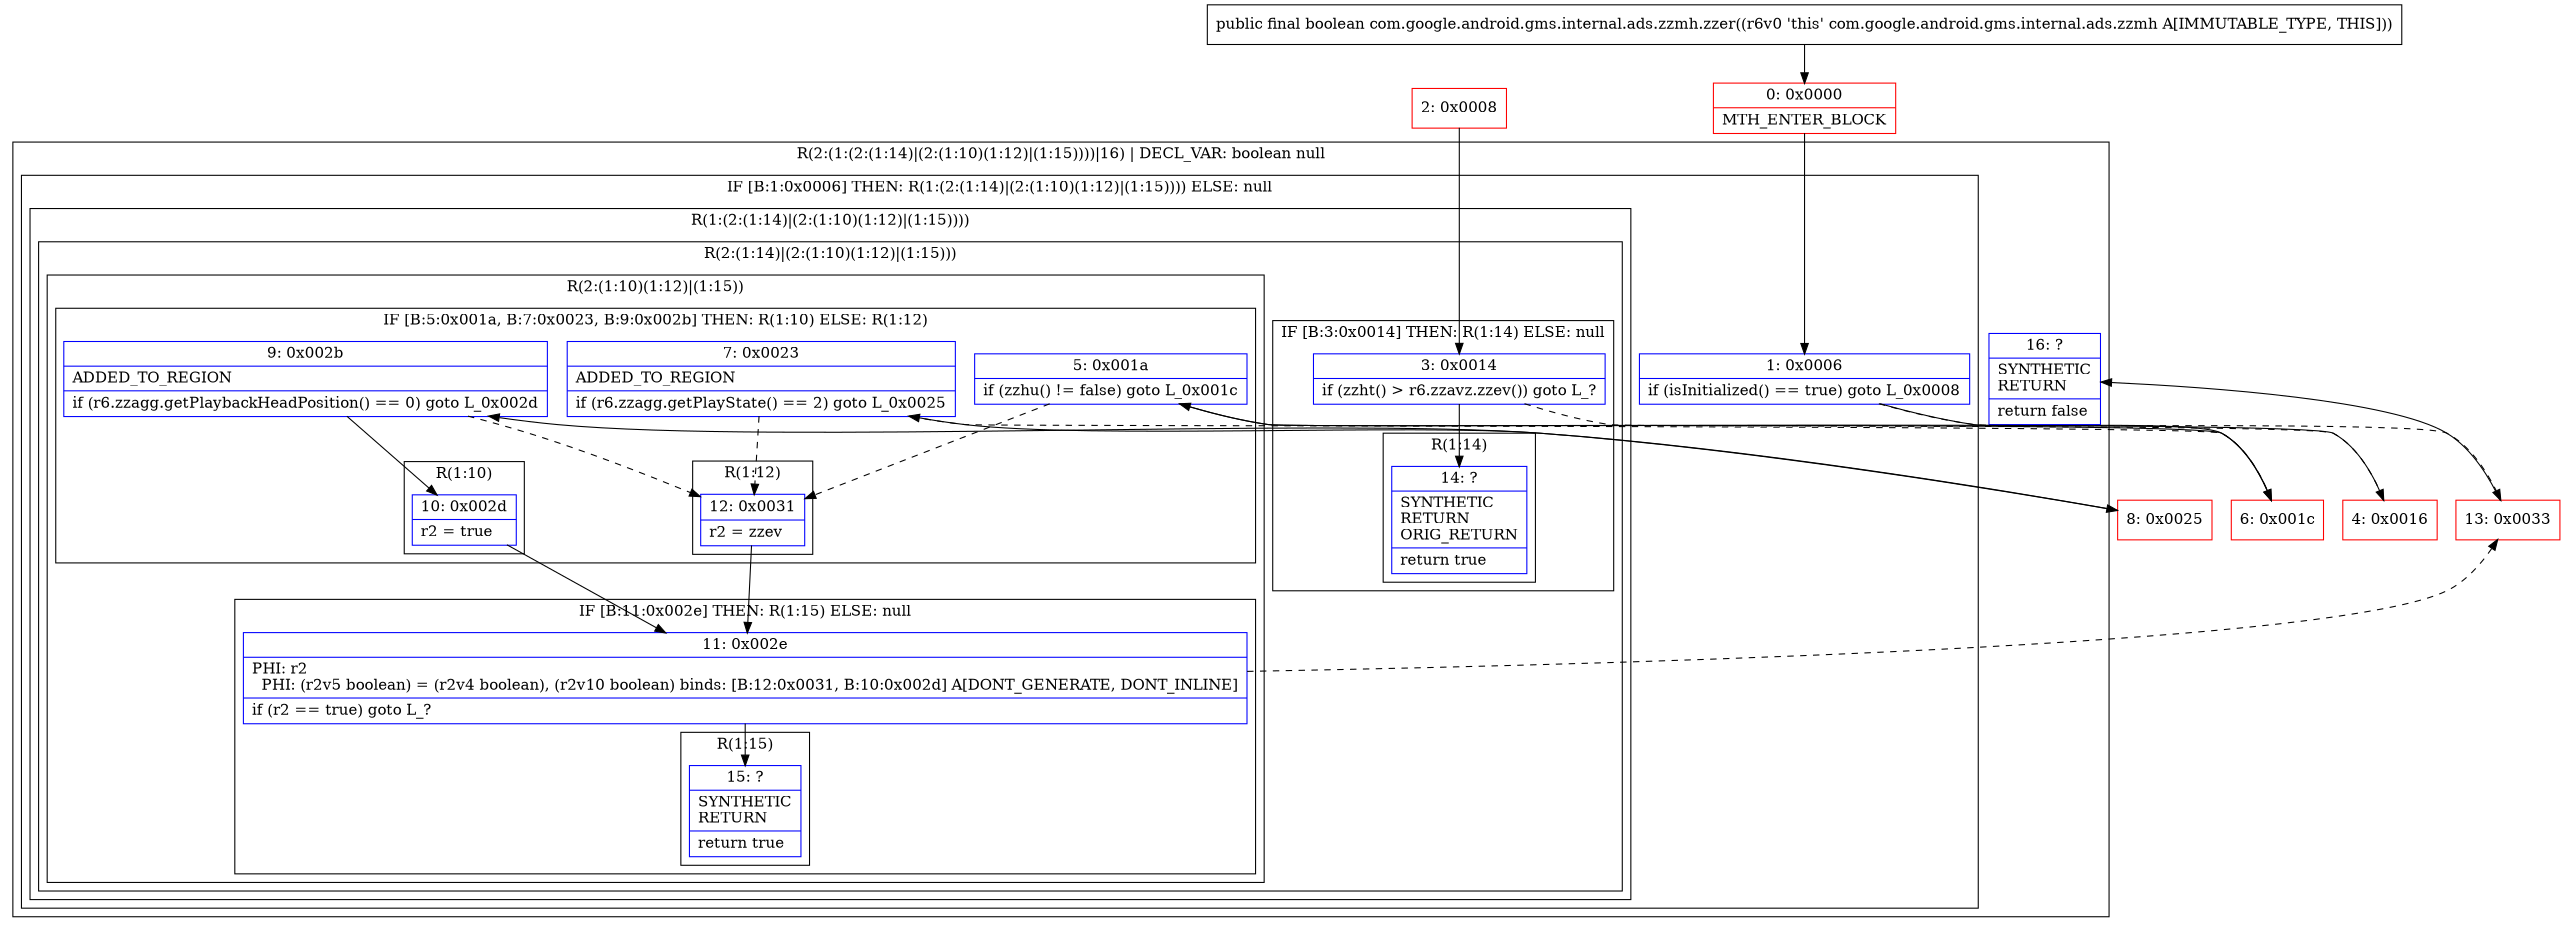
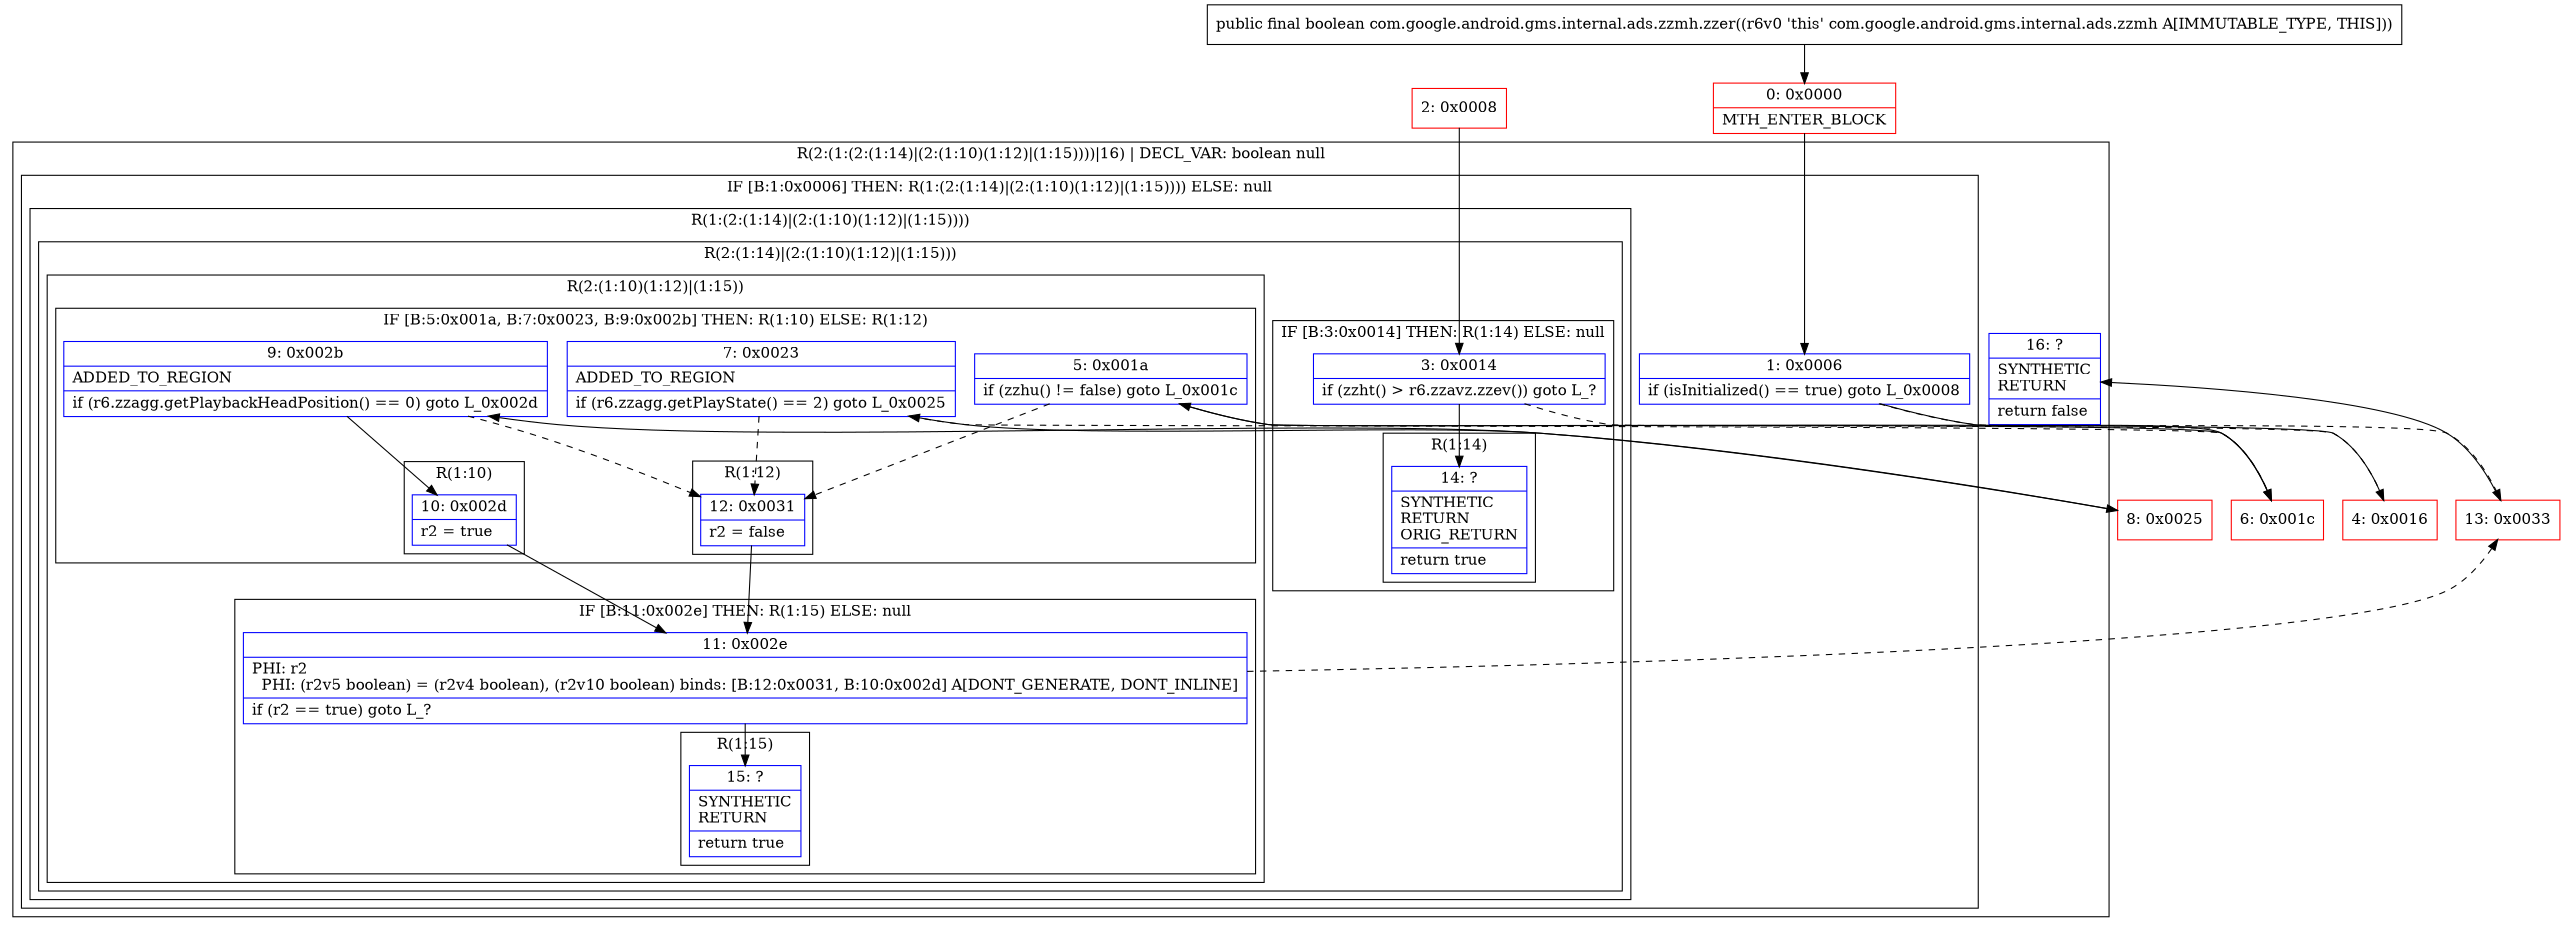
node "12: 0x0031": text "r2 = zzev" -> "r2 = false"
